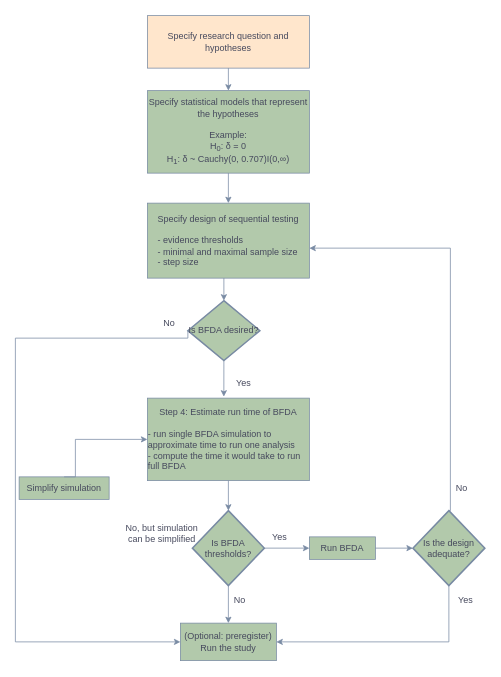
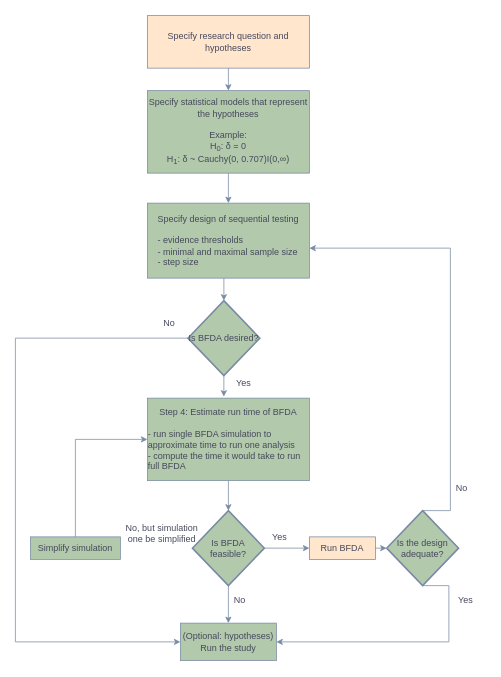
node "Is BFDA desired?": size 72x60 -> 72x75
node "Simplify simulation": moved (64, 488) -> (75, 548)
node "No, but simulation can be simplified": label "No, but simulation can be simplified" -> "No, but simulation one be simplified"
node "Is BFDA thresholds?": label "Is BFDA thresholds?" -> "Is BFDA feasible?"
node "Run BFDA": fillcolor #b2c9ab -> #ffe6cc
node "Is the design adequate?": moved (449, 548) -> (423, 548)
node "(Optional: preregister) Run the study": label "(Optional: preregister) Run the study" -> "(Optional: hypotheses) Run the study"
